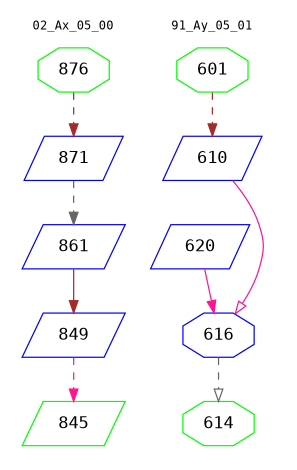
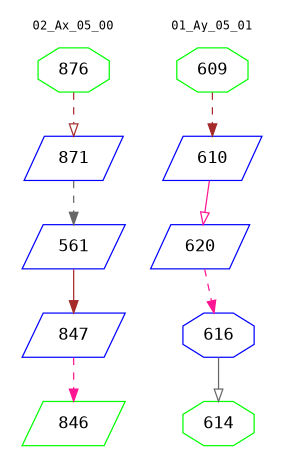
cluster "91_Ay_05_01": label "91_Ay_05_01" -> "01_Ay_05_01"
node "601": label "601" -> "609"
edge "876" -> "871": arrowhead normal -> onormal
edge "610" -> "616": now "610" -> "620"
node "861": label "861" -> "561"
edge "620" -> "616": style solid -> dashed
node "849": label "849" -> "847"
edge "616" -> "614": style dashed -> solid
node "845": label "845" -> "846"
